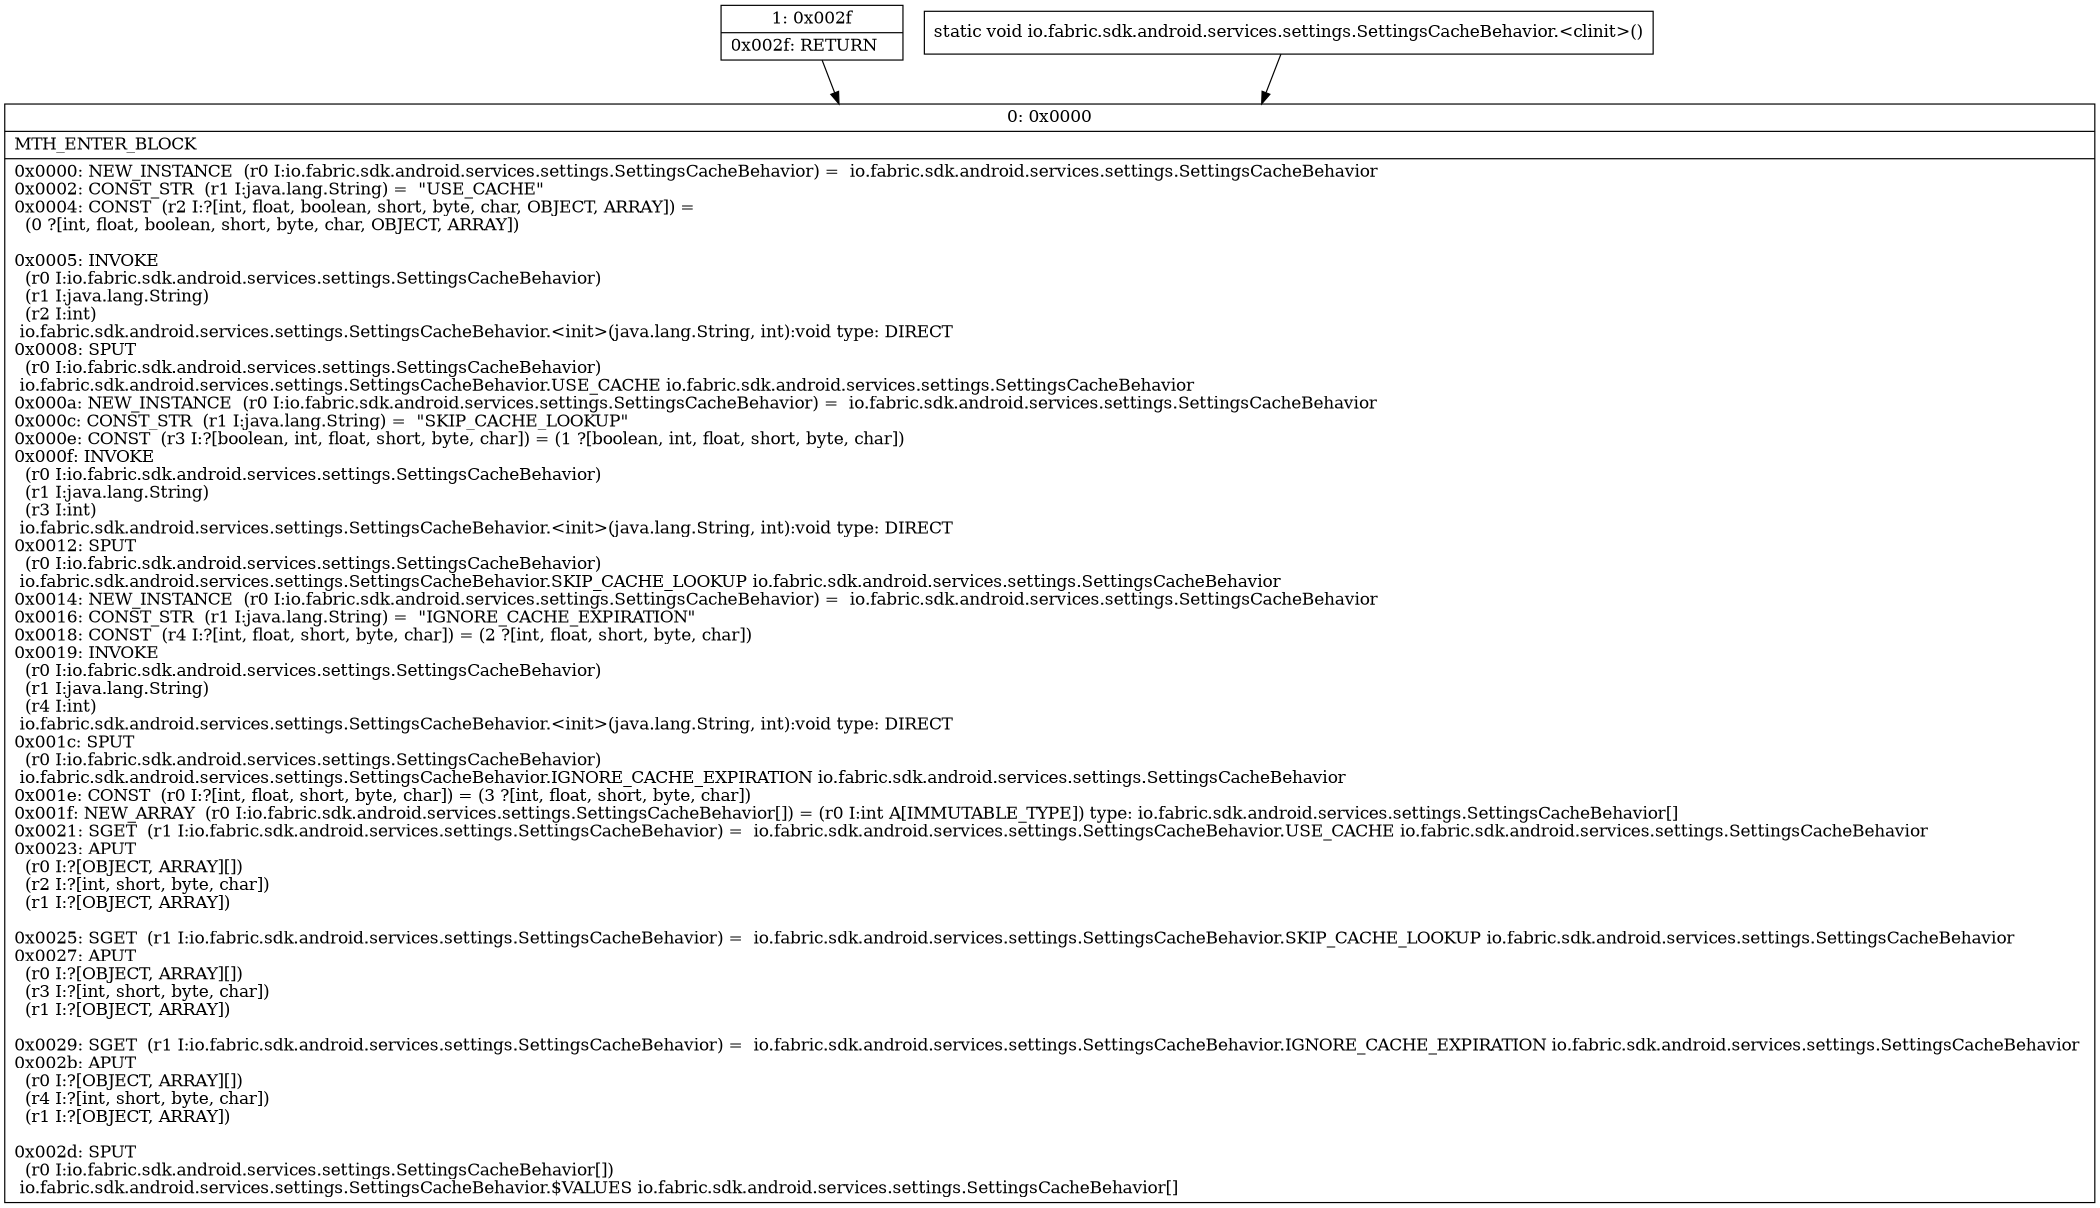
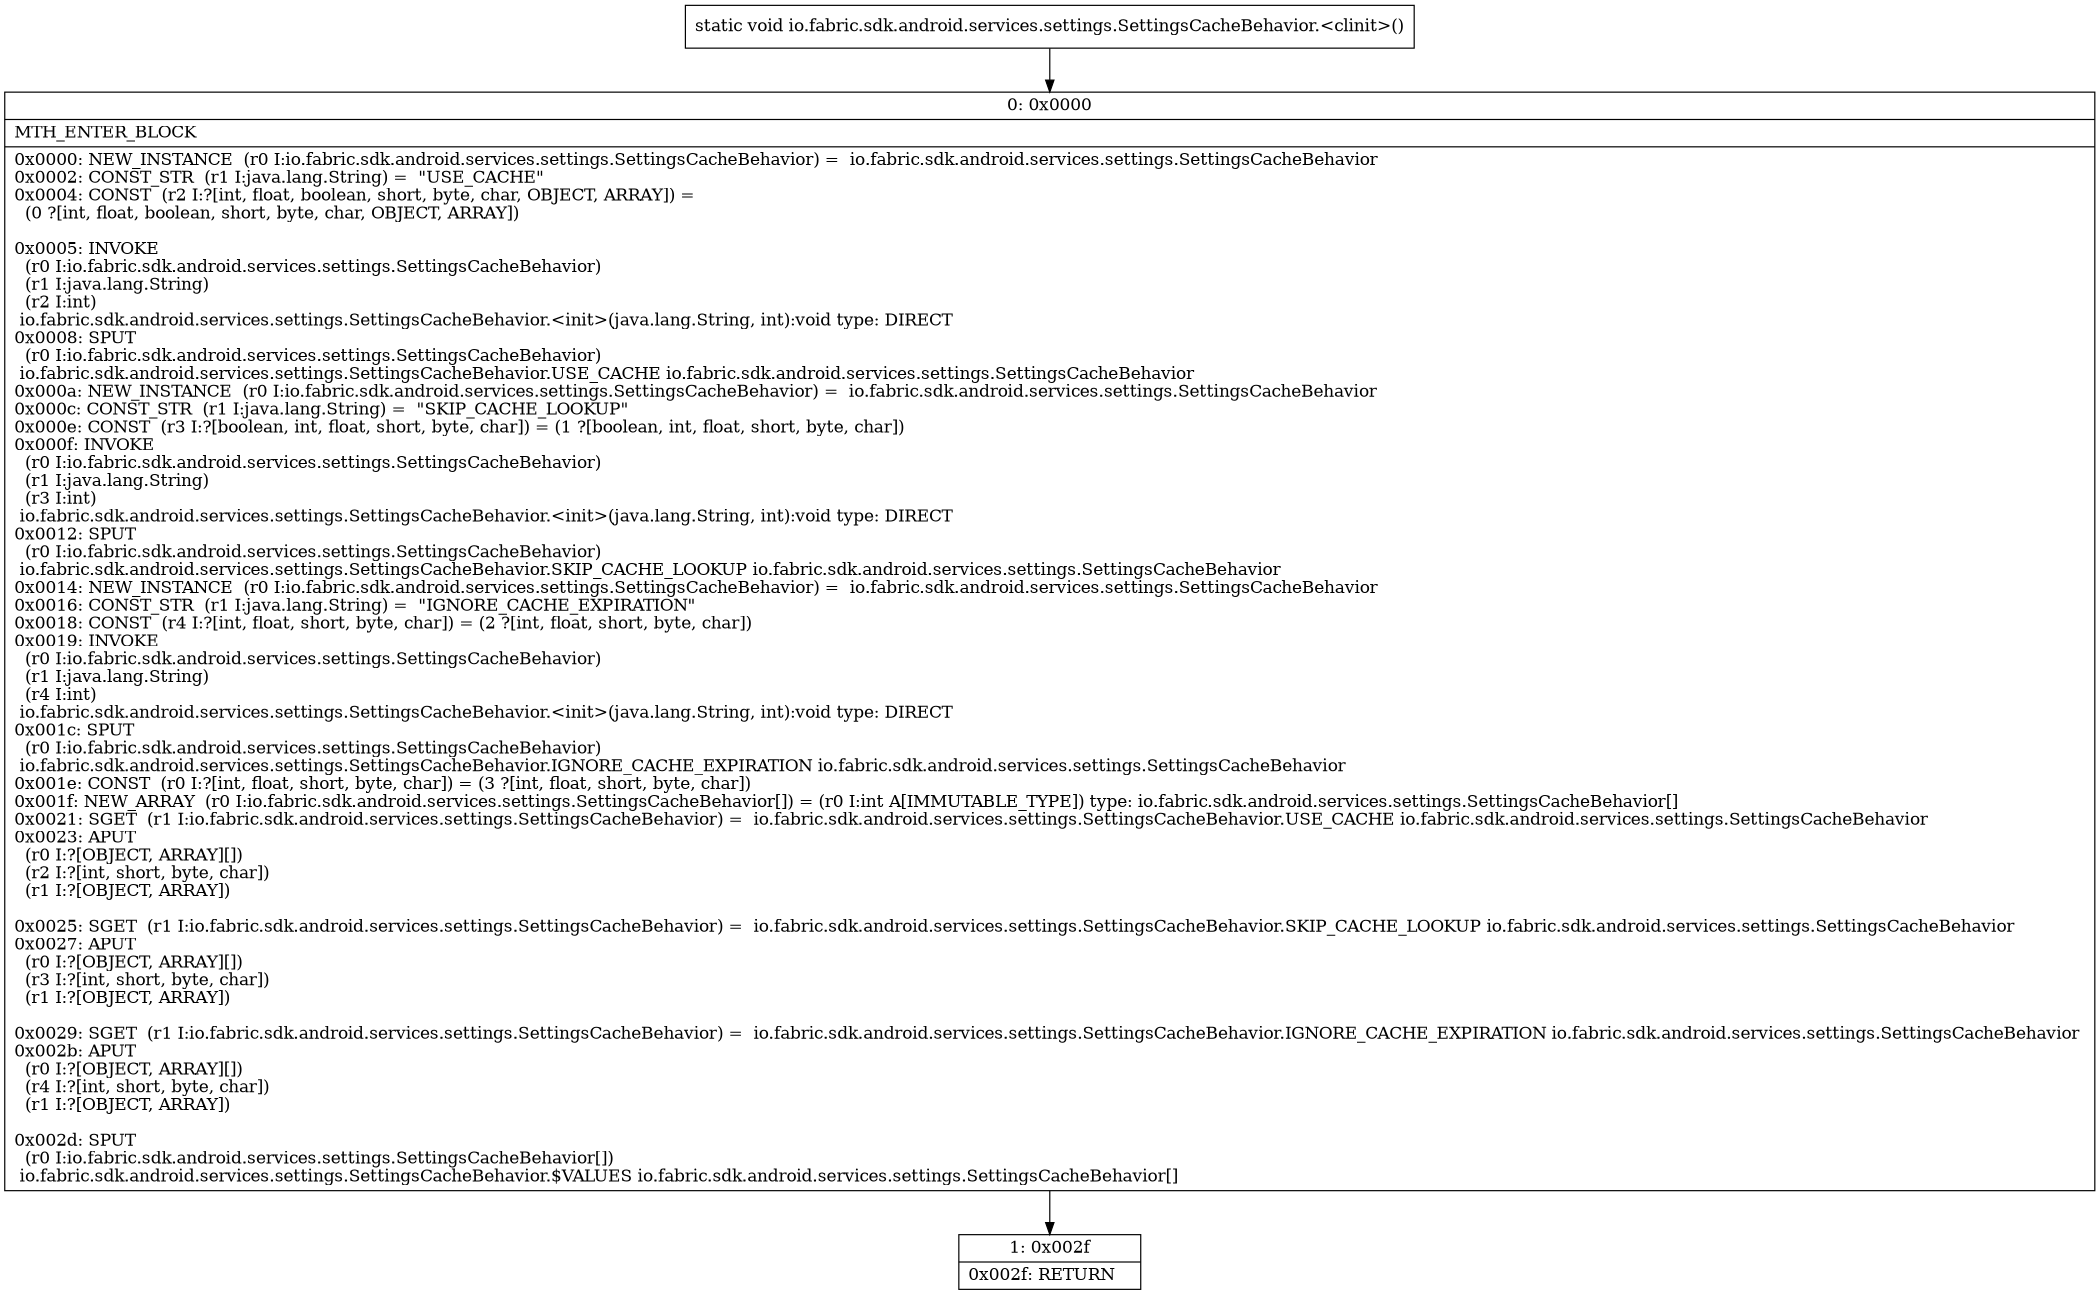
edge "1: 0x002f" -> "0: 0x0000": reversed
